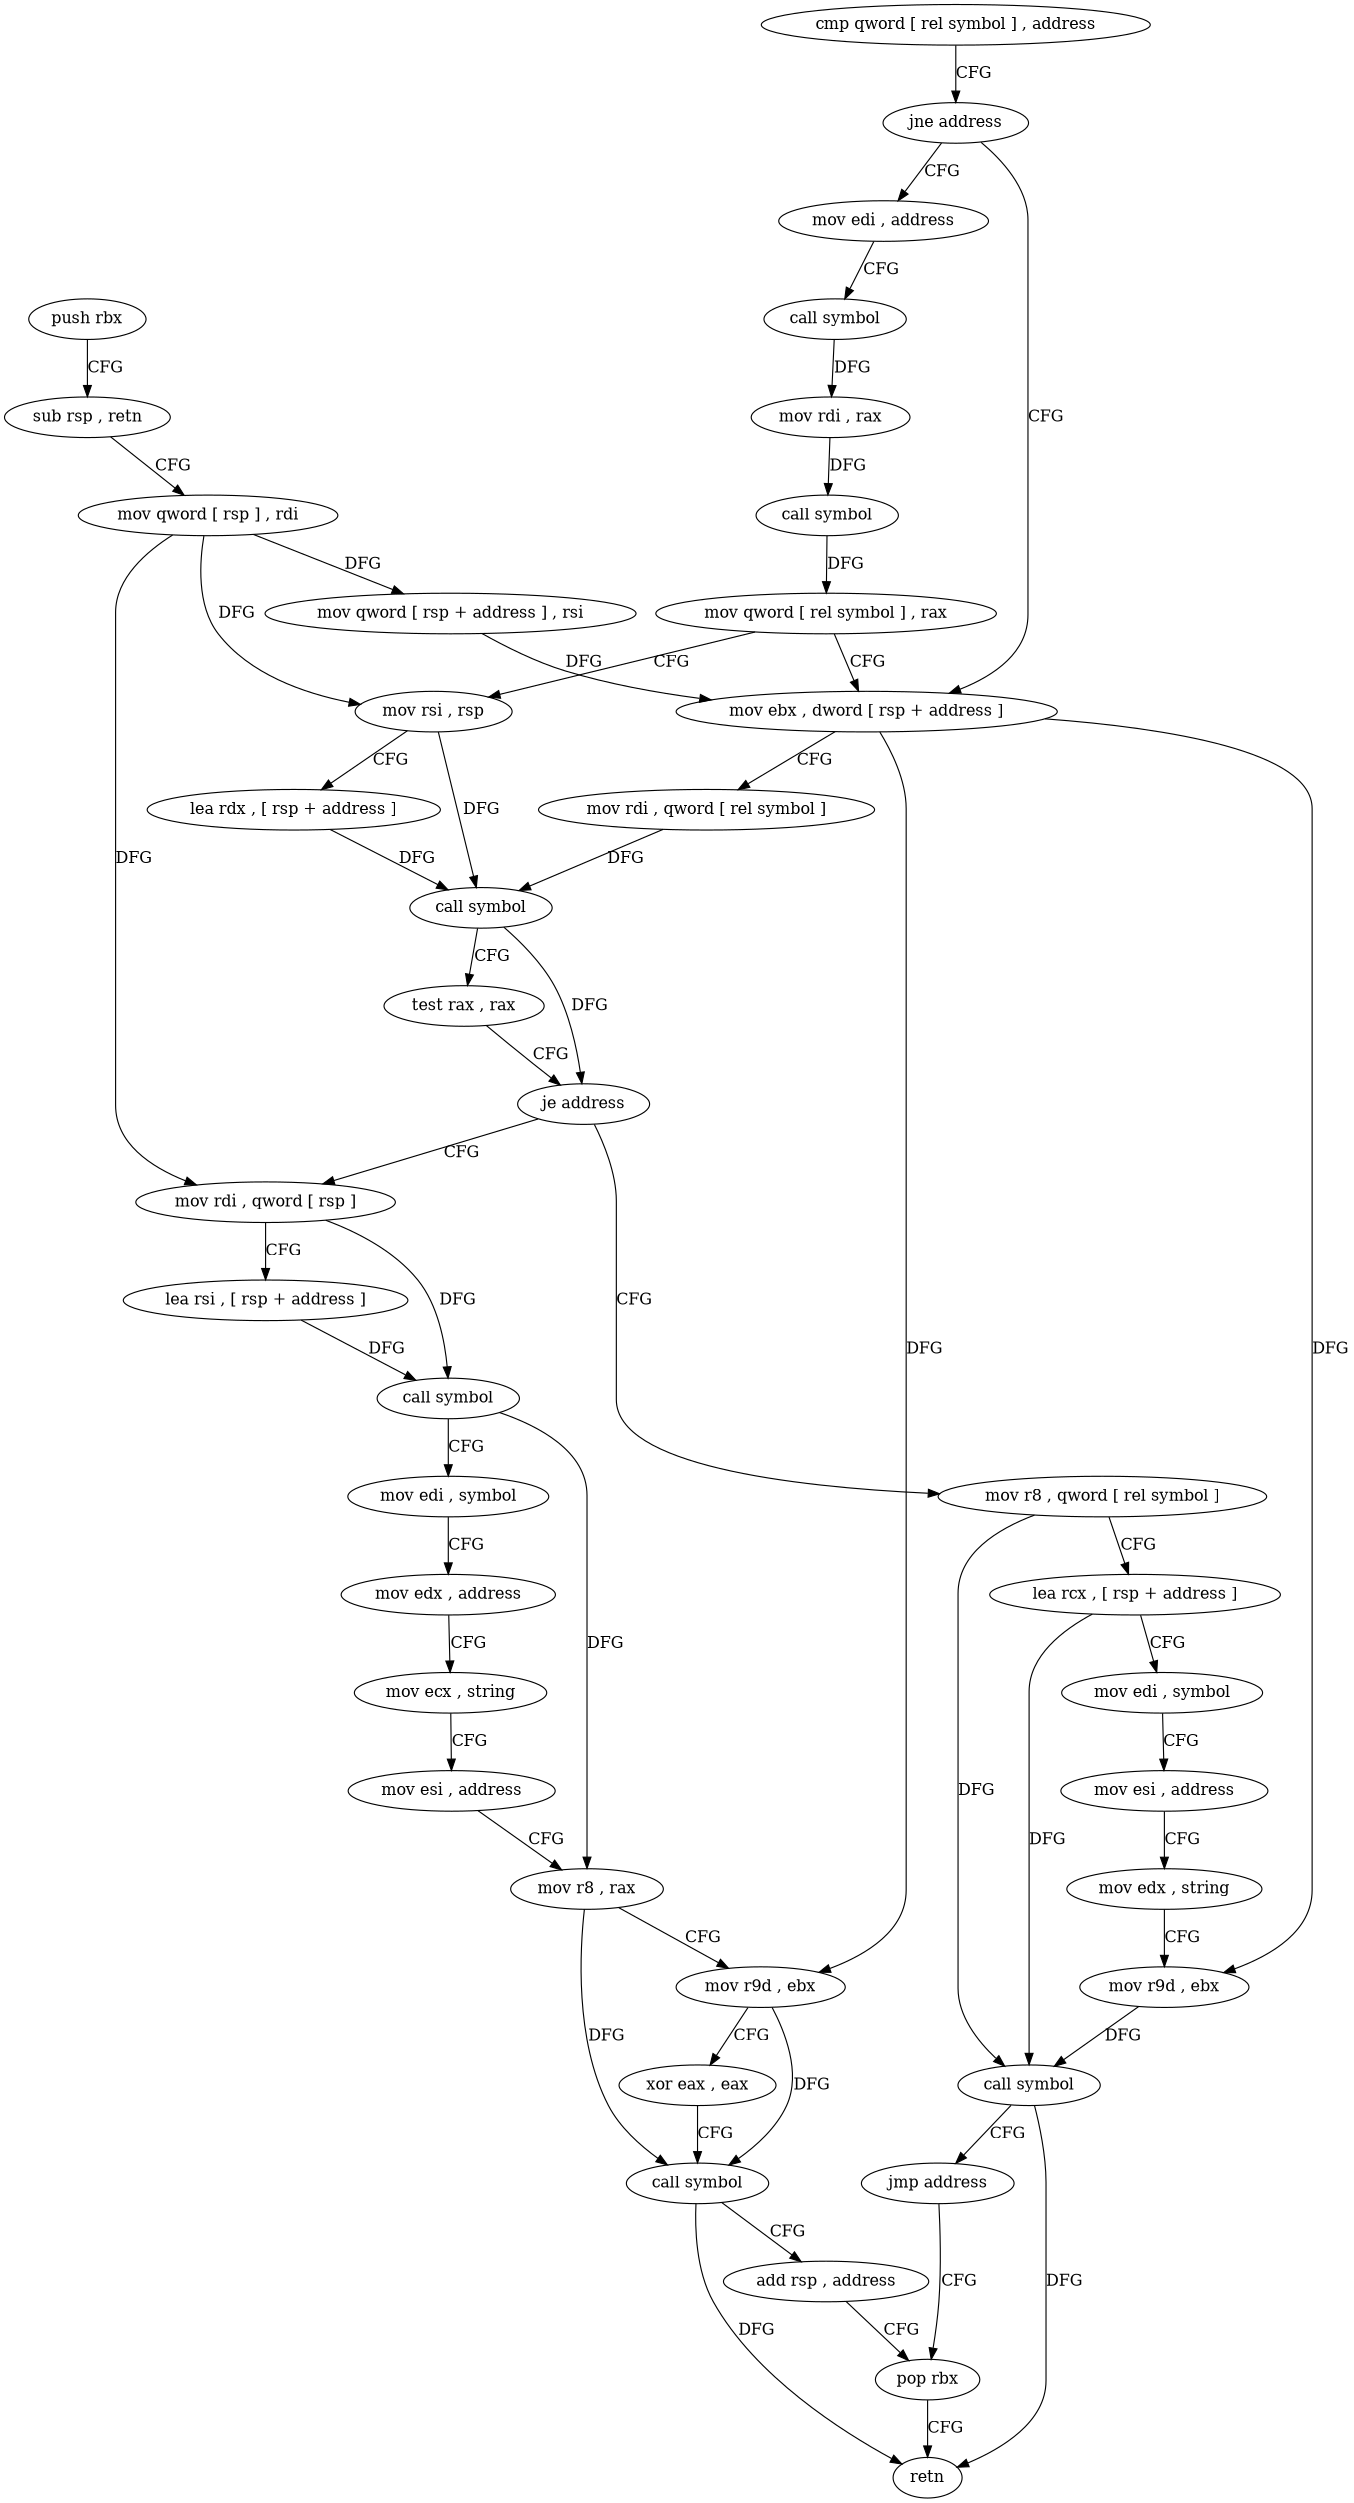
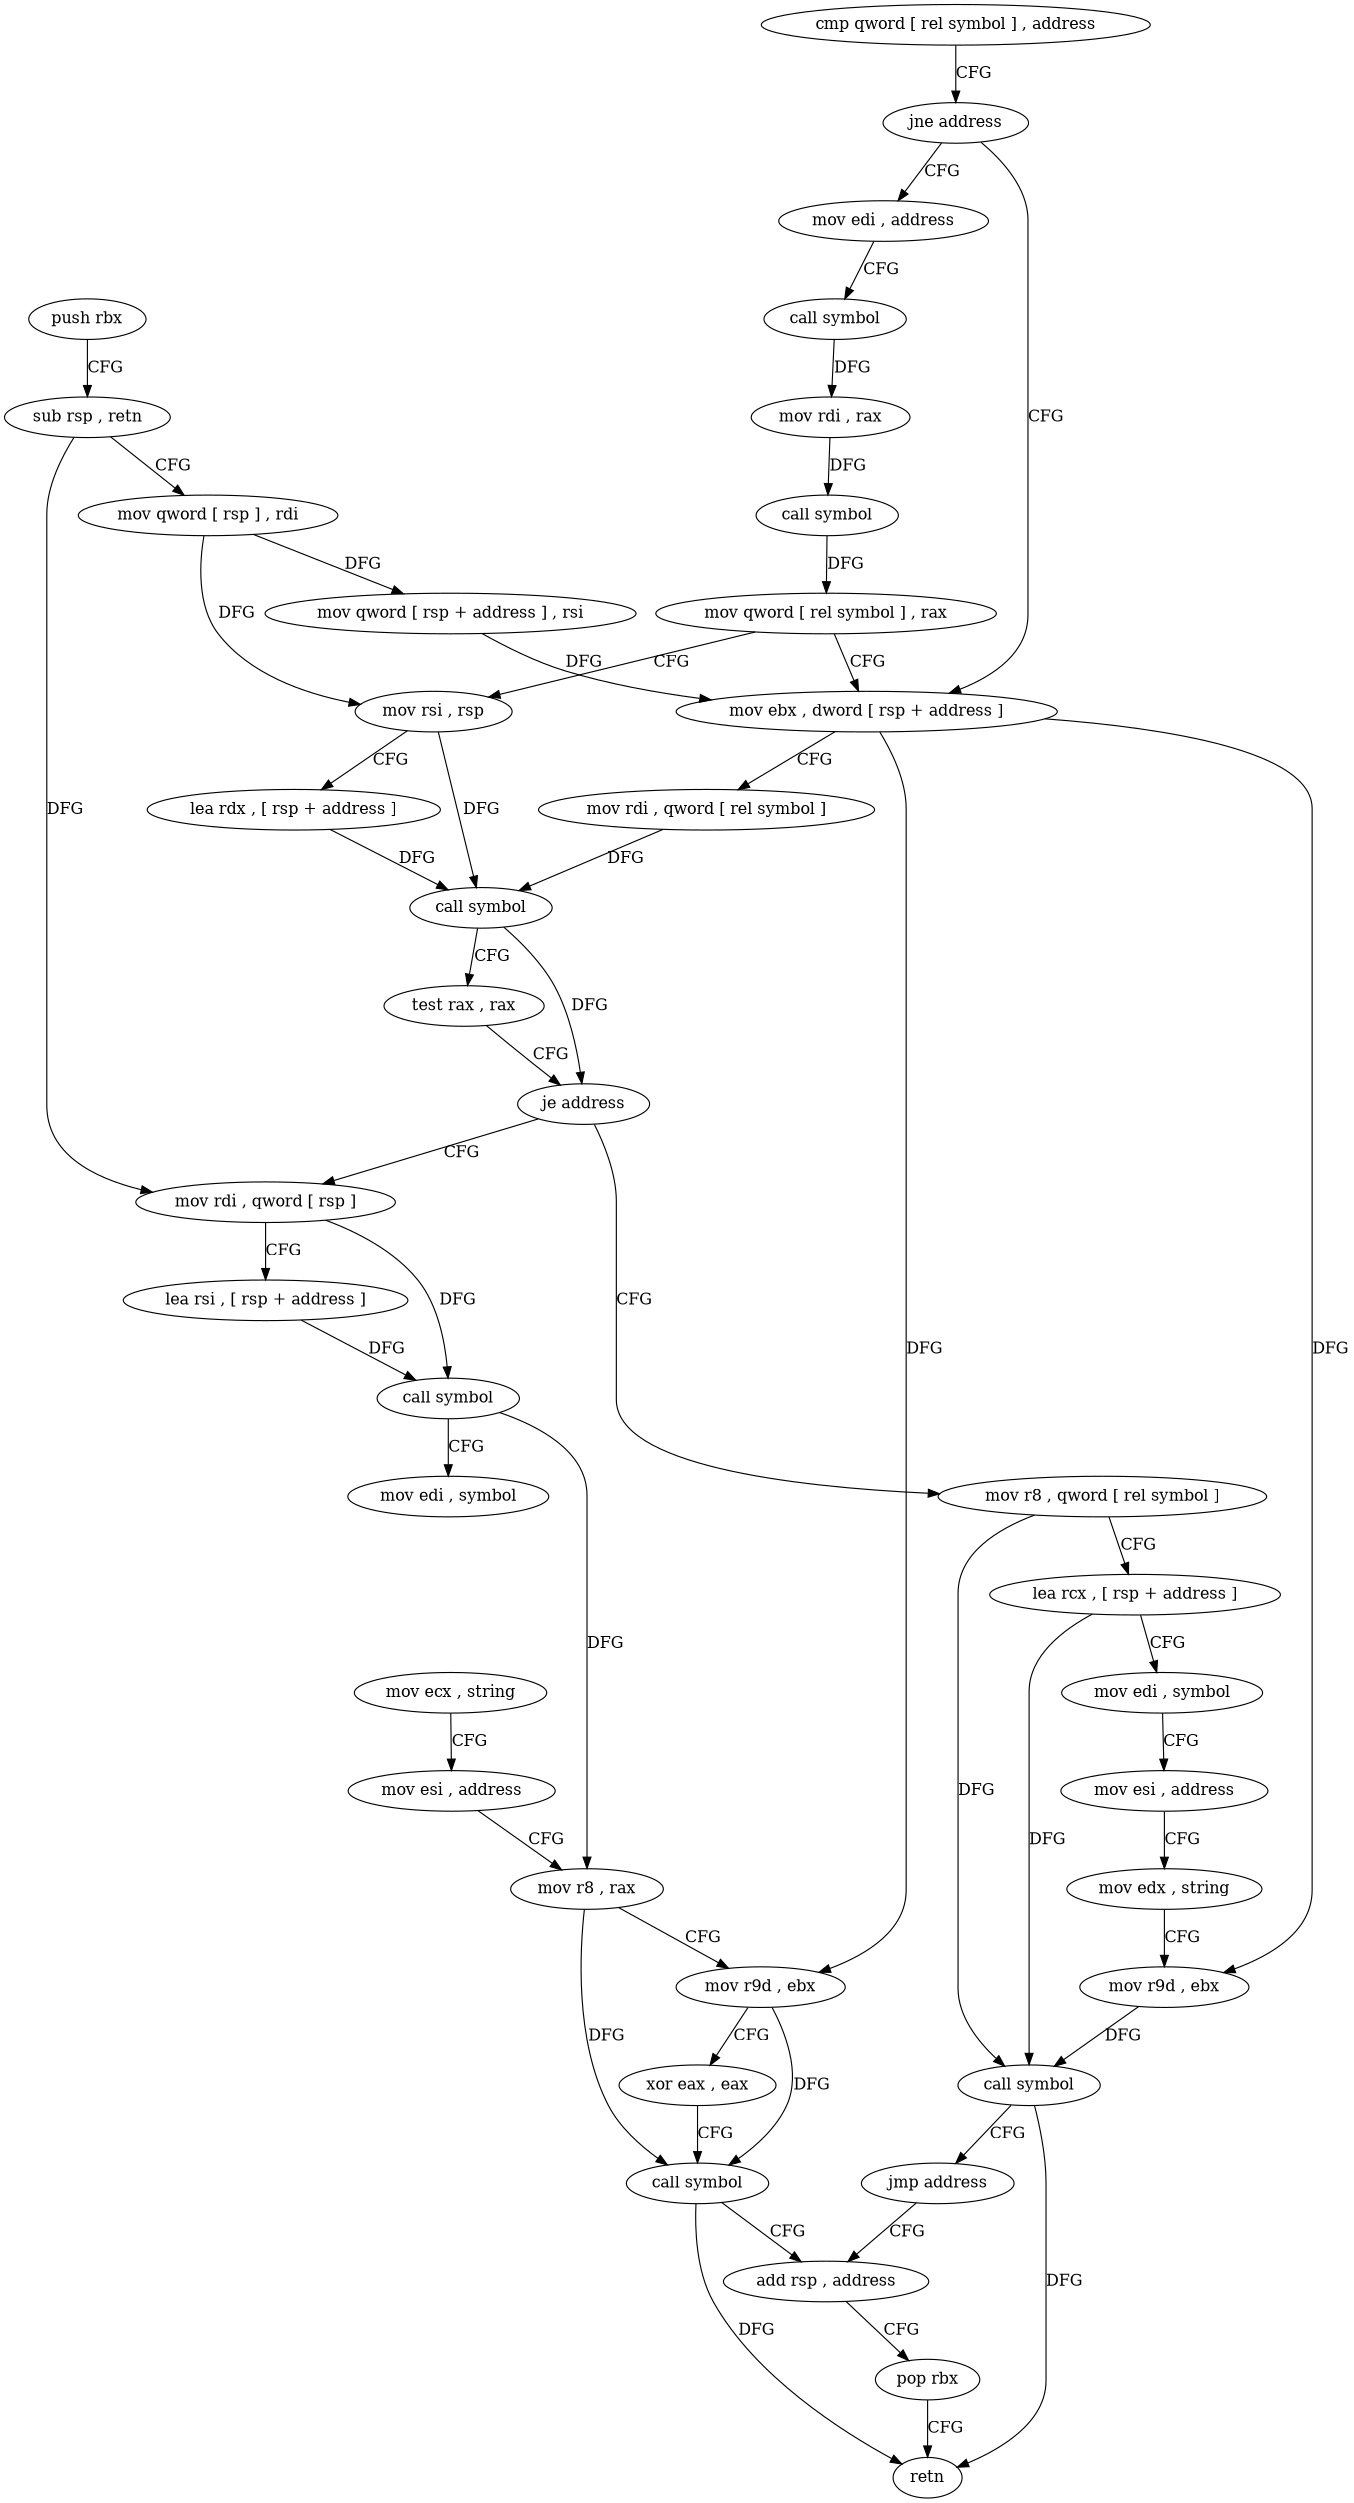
edge "mov qword [ rsp ] , rdi" -> "mov rdi , qword [ rsp ]": now "sub rsp , retn" -> "mov rdi , qword [ rsp ]"
node "mov edx , address": removed
edge "jmp address" -> "pop rbx": now "jmp address" -> "add rsp , address"
